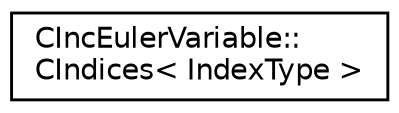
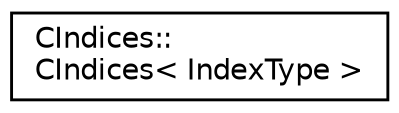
node "CIncEulerVariable:: CIndices< IndexType >": label "CIncEulerVariable:: CIndices< IndexType >" -> "CIndices:: CIndices< IndexType >"
